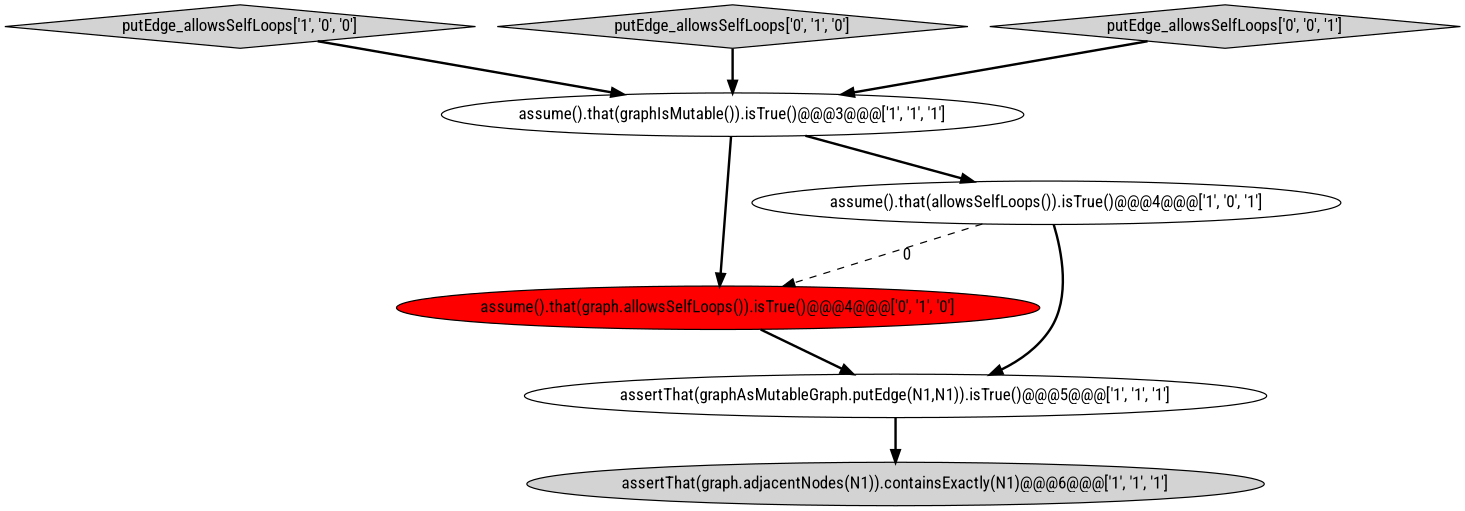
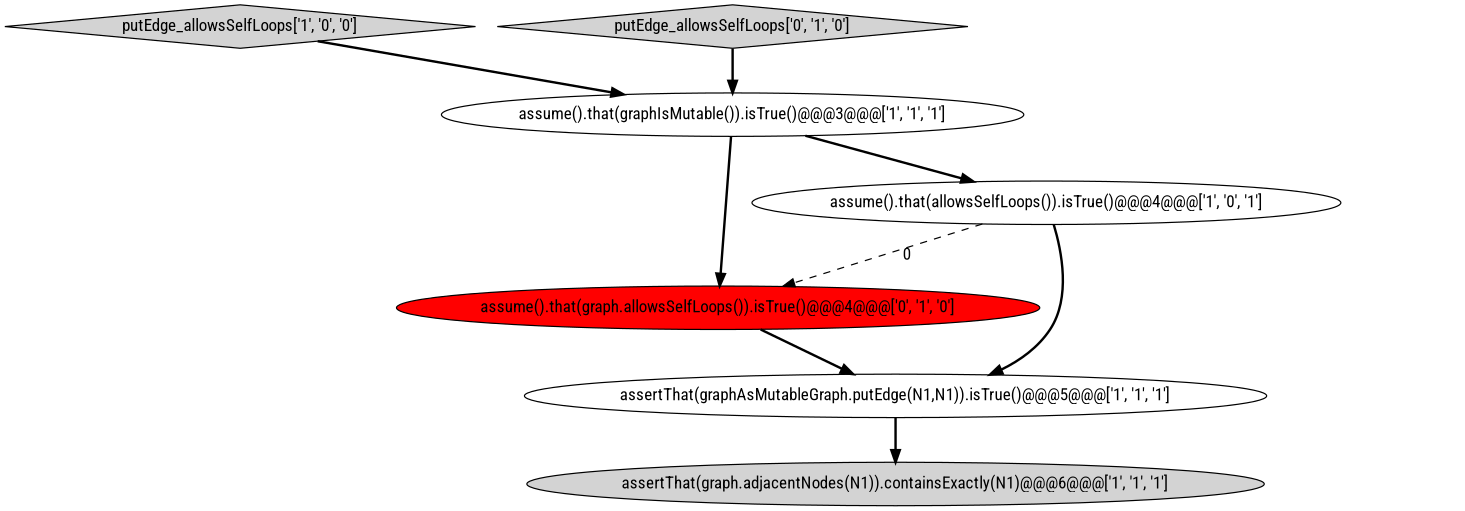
node "putEdge_allowsSelfLoops['0', '0', '1']": removed
